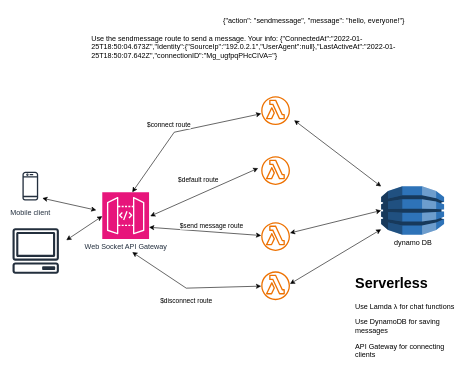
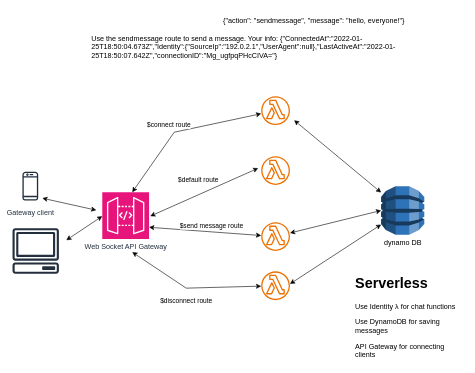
node "dynamo DB": size 63x49 -> 43x49
node "Mobile client": label "Mobile client" -> "Gateway client"
node "ServerlessUse Lamda λ for chat functions Use DynamoDB for saving messages API Gateway for connecting clients": label "ServerlessUse Lamda λ for chat functions Use DynamoDB for saving messages API Gateway for connecting clients" -> "ServerlessUse Identity λ for chat functions Use DynamoDB for saving messages API Gateway for connecting clients"
